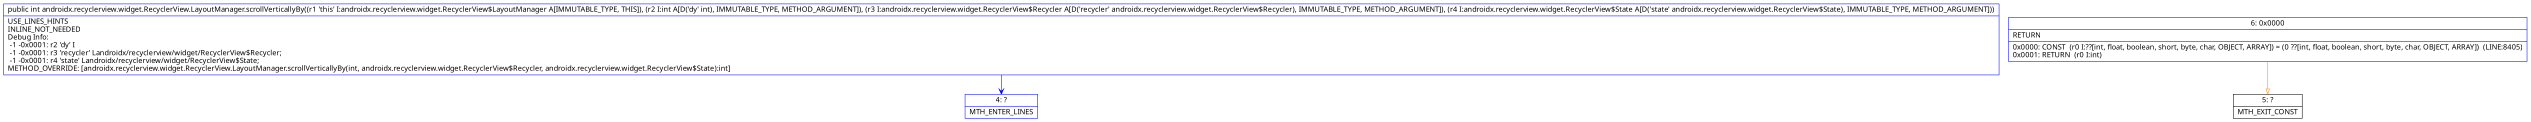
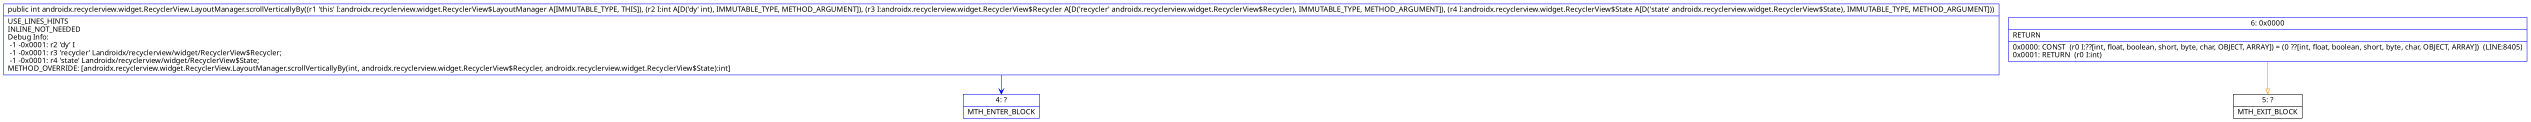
node "4: ?": text "MTH_ENTER_LINES" -> "MTH_ENTER_BLOCK"
node "5: ?": text "MTH_EXIT_CONST" -> "MTH_EXIT_BLOCK"
